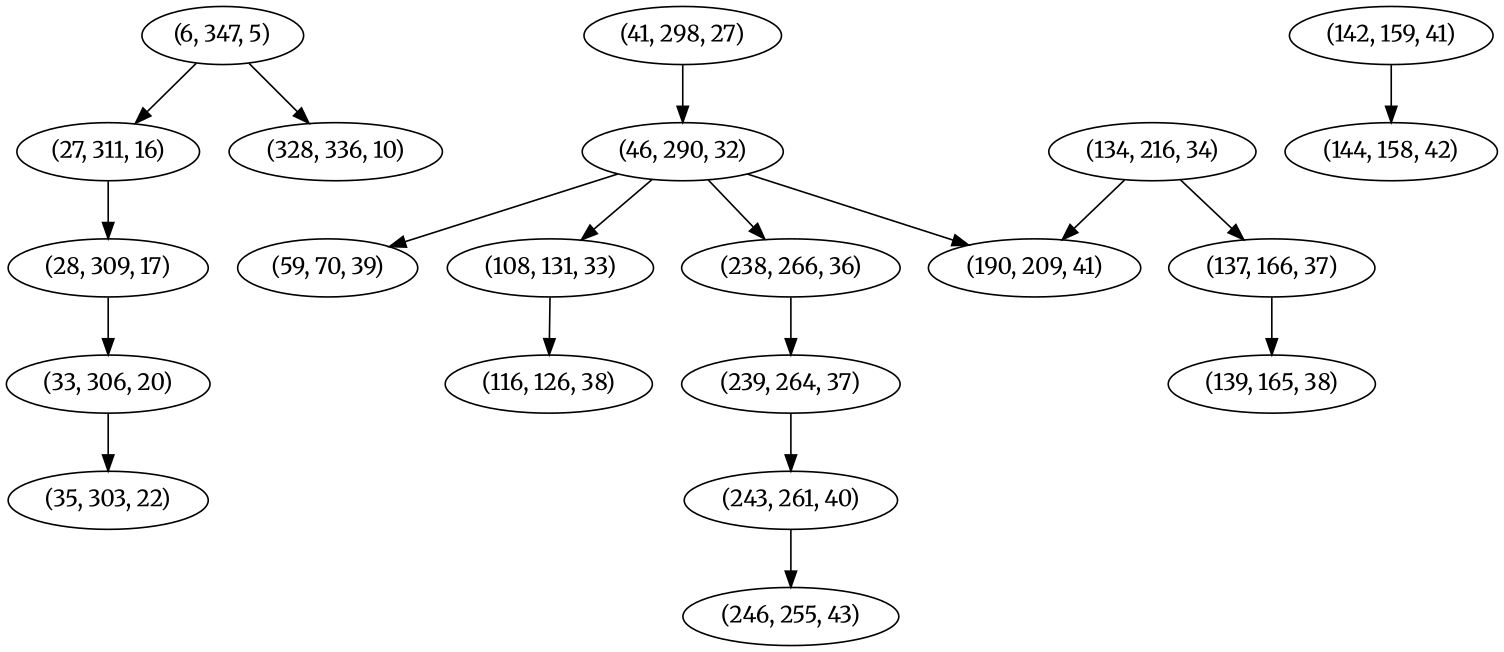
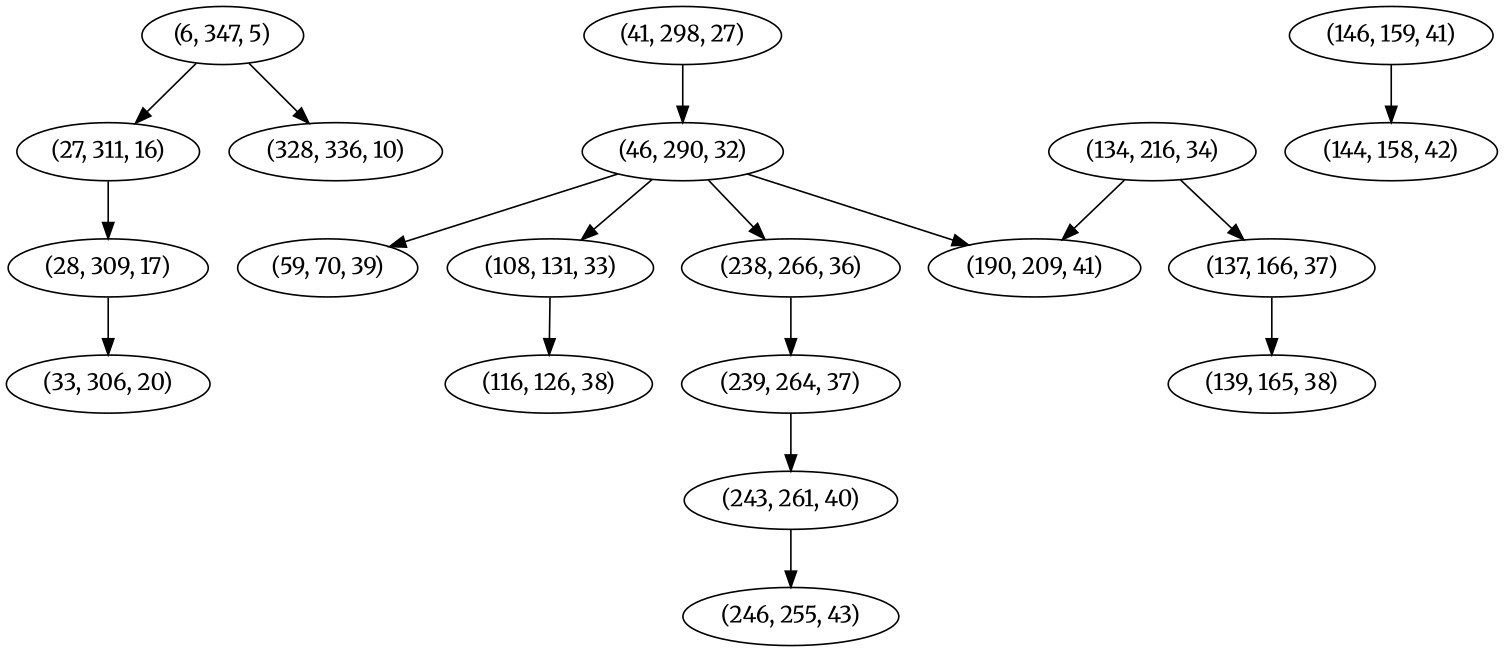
node "(142, 159, 41)": label "(142, 159, 41)" -> "(146, 159, 41)"
node "(35, 303, 22)": removed
